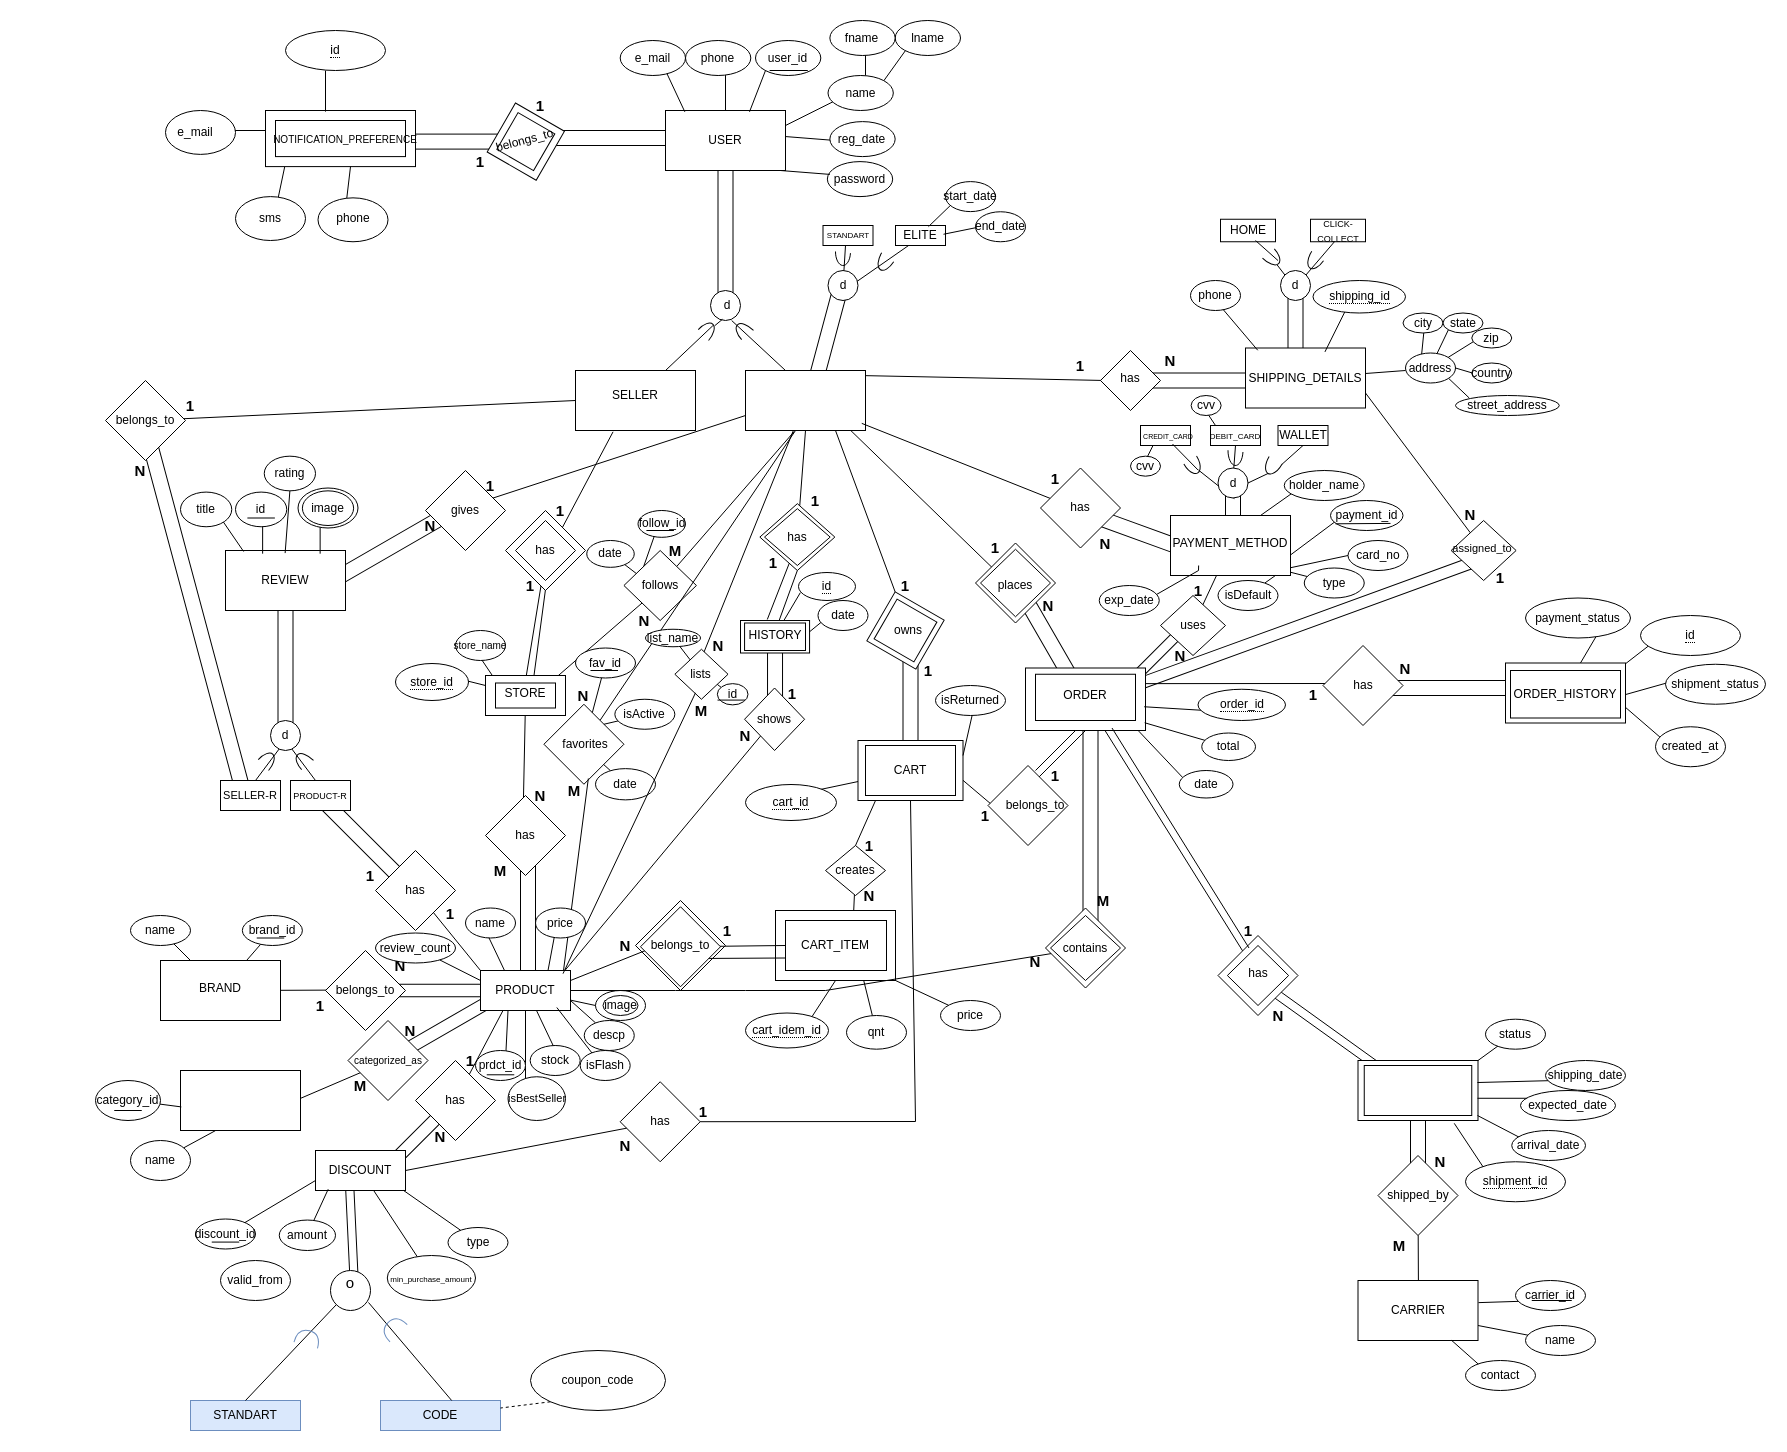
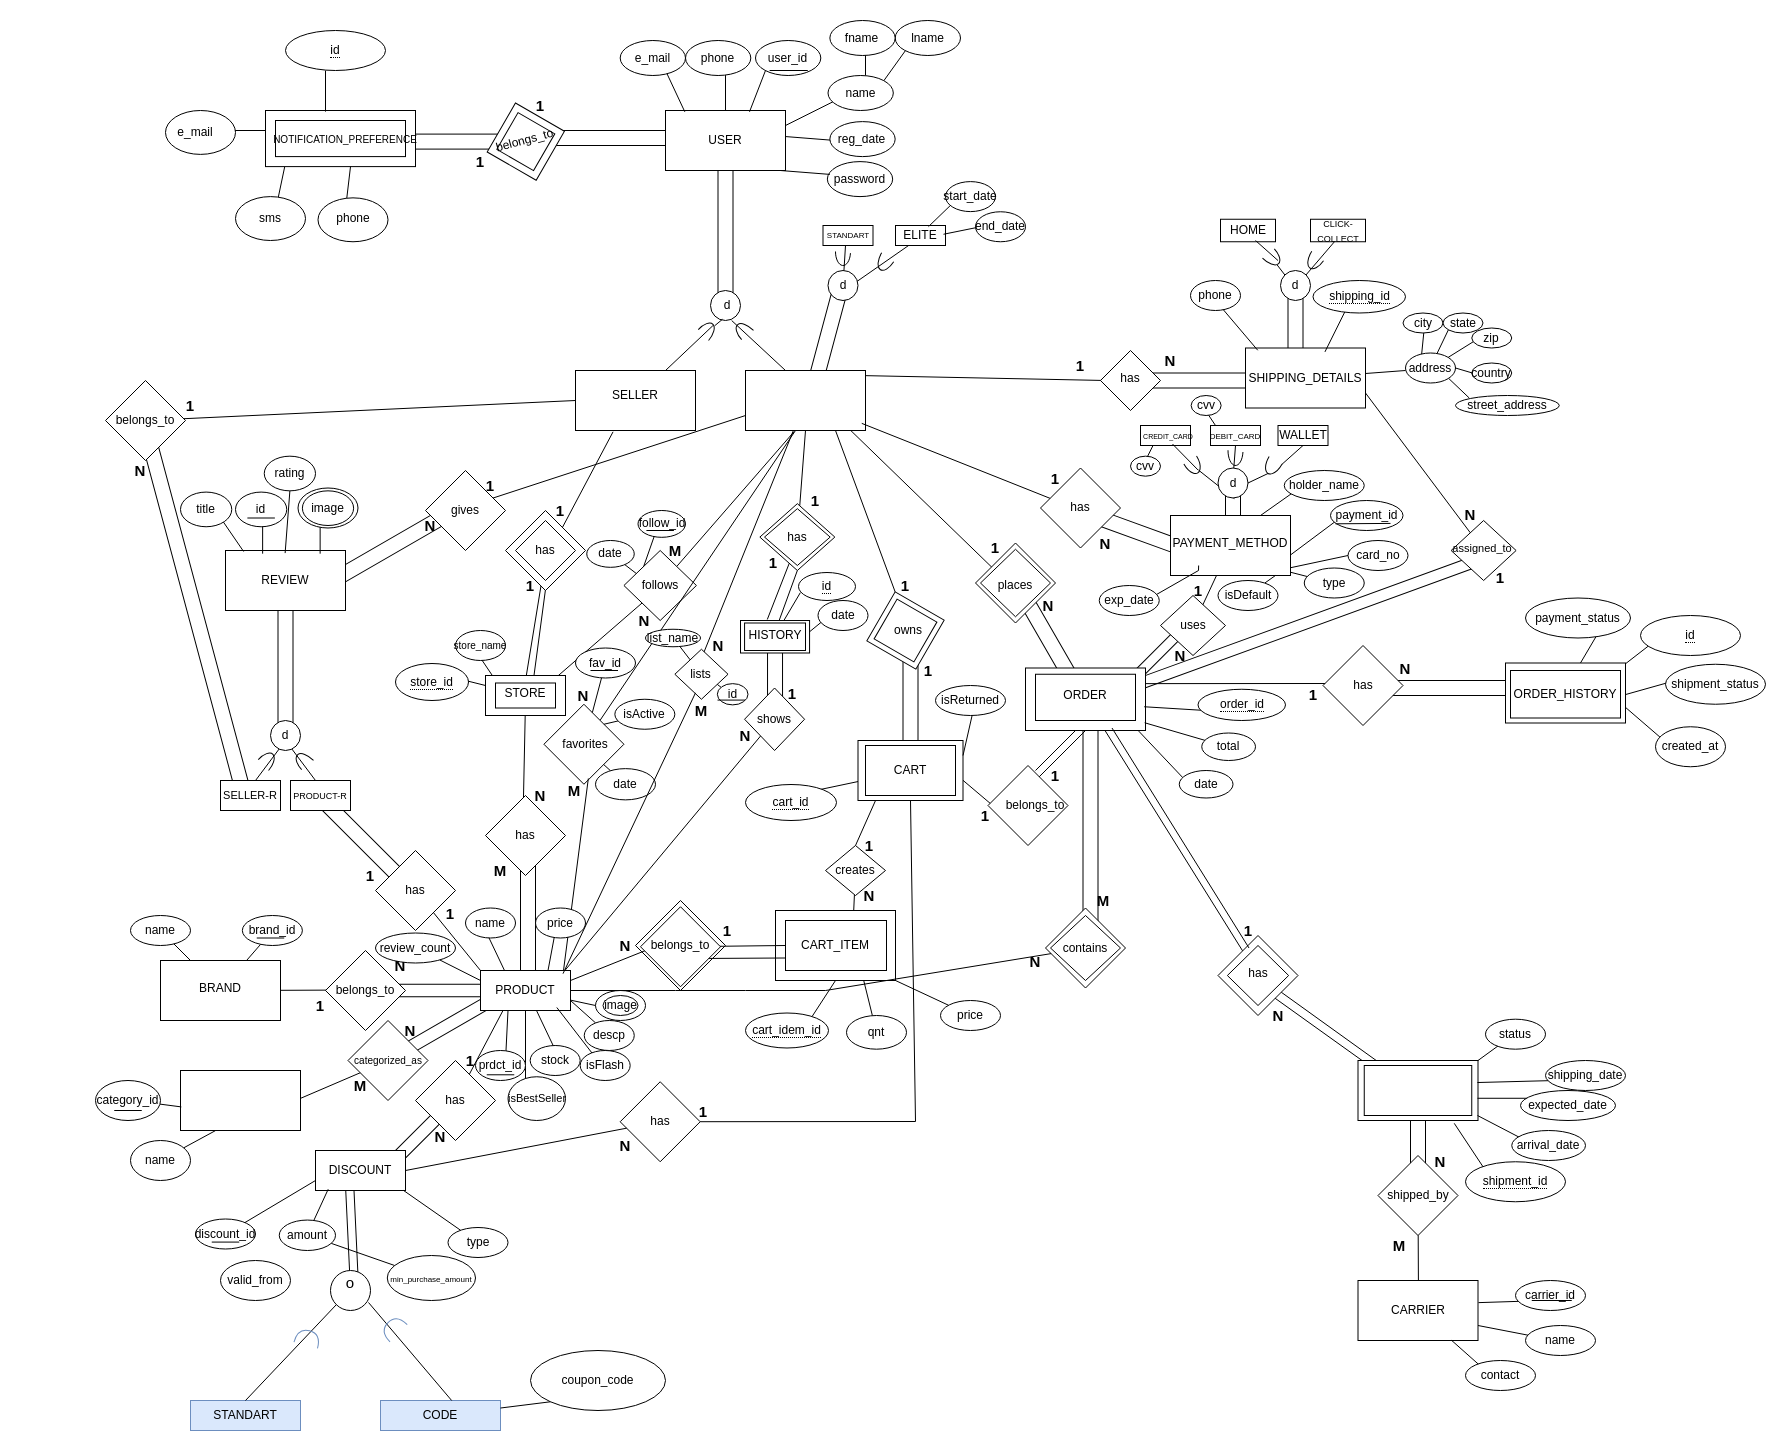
edge "DISCOUNT" -- "min_purchase_amount": now "amount" -- "min_purchase_amount"
edge "coupon_code" -- "CODE": style dashed -> solid
